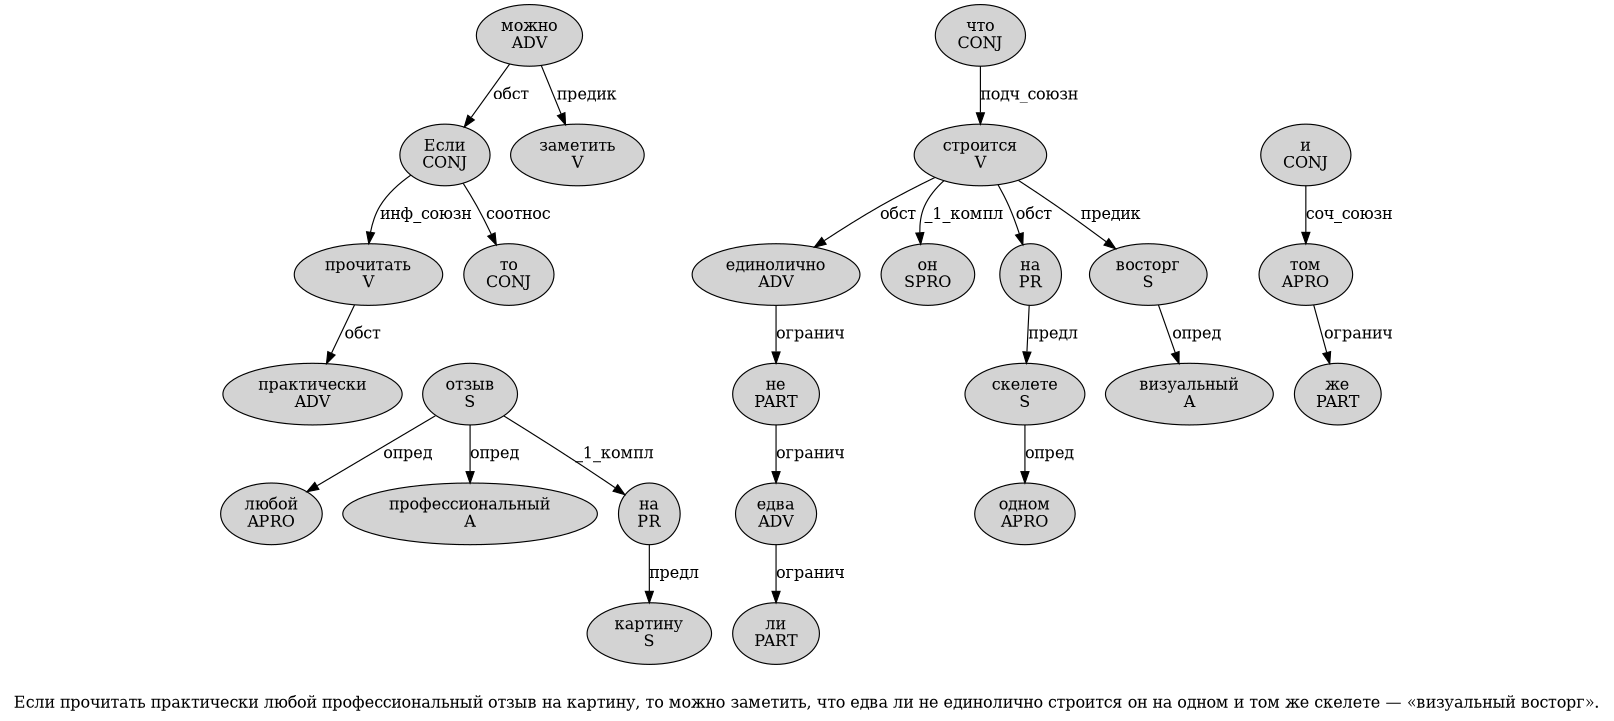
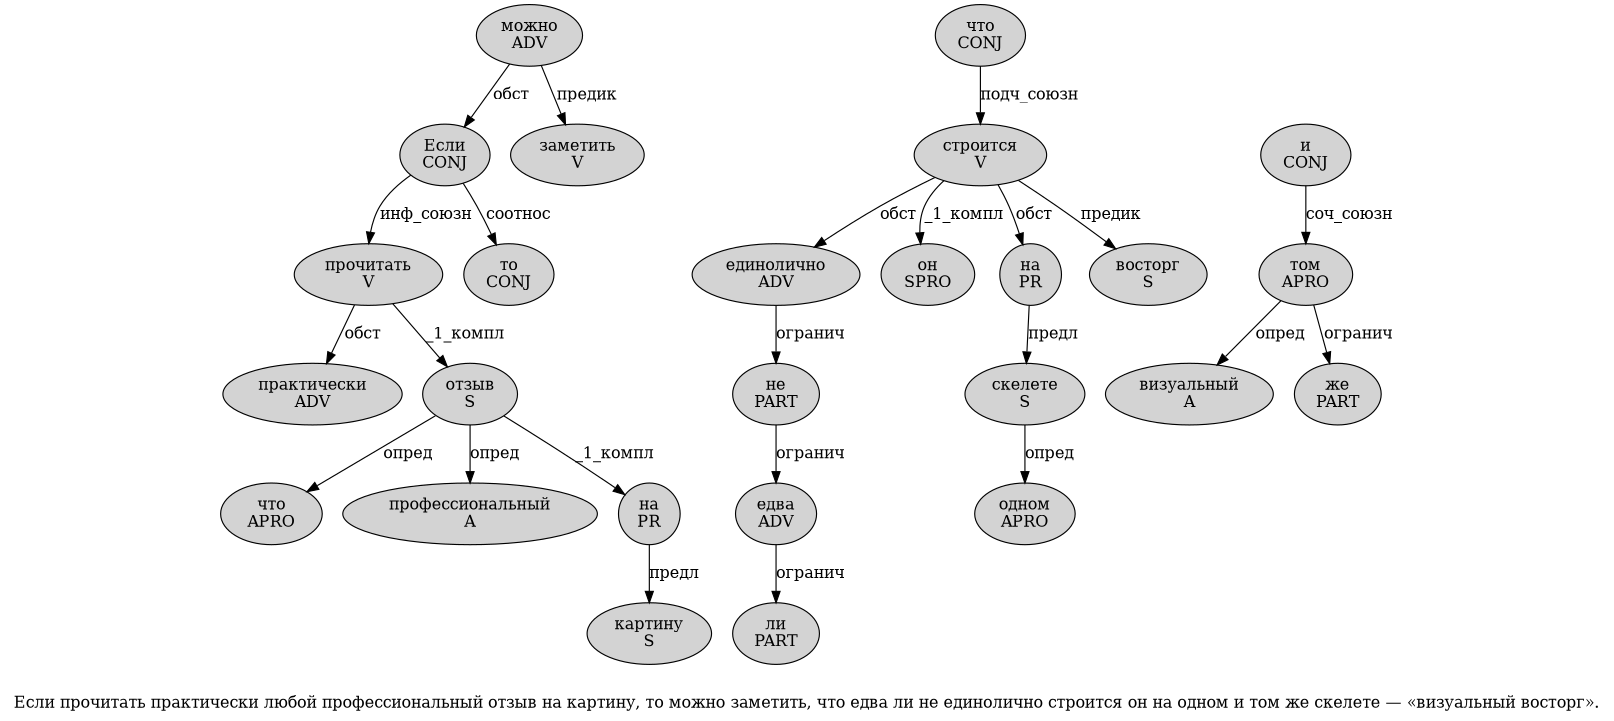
edge "восторг S" -> "визуальный A": now "том APRO" -> "визуальный A"
edge "прочитать V" -> "отзыв S": added, label "_1_компл"
node "любой APRO": label "любой APRO" -> "что APRO"
